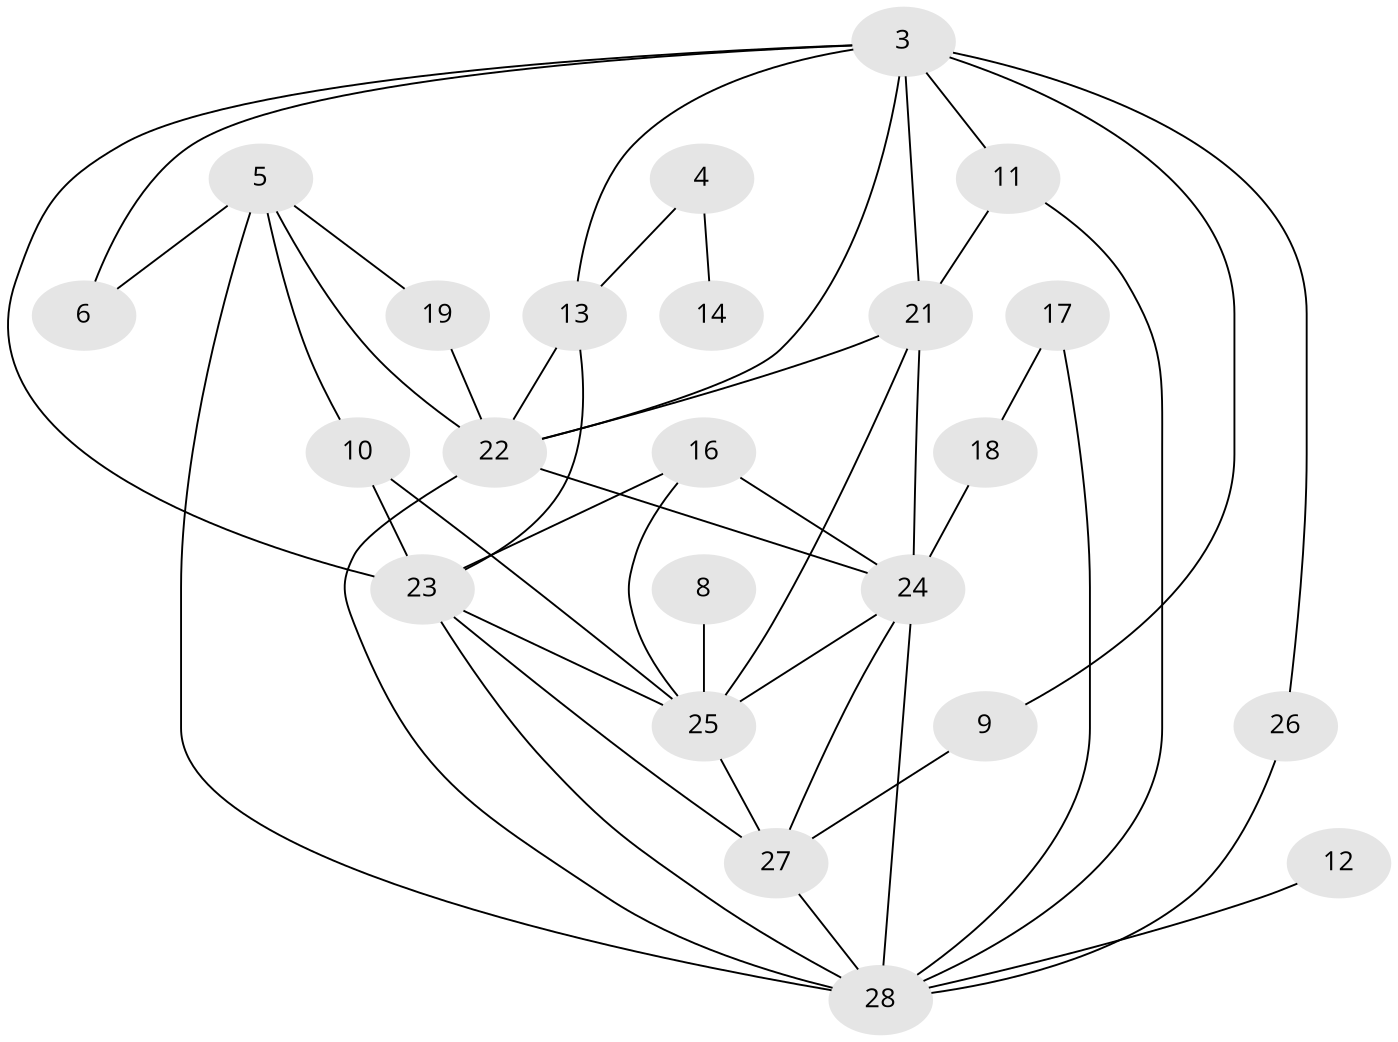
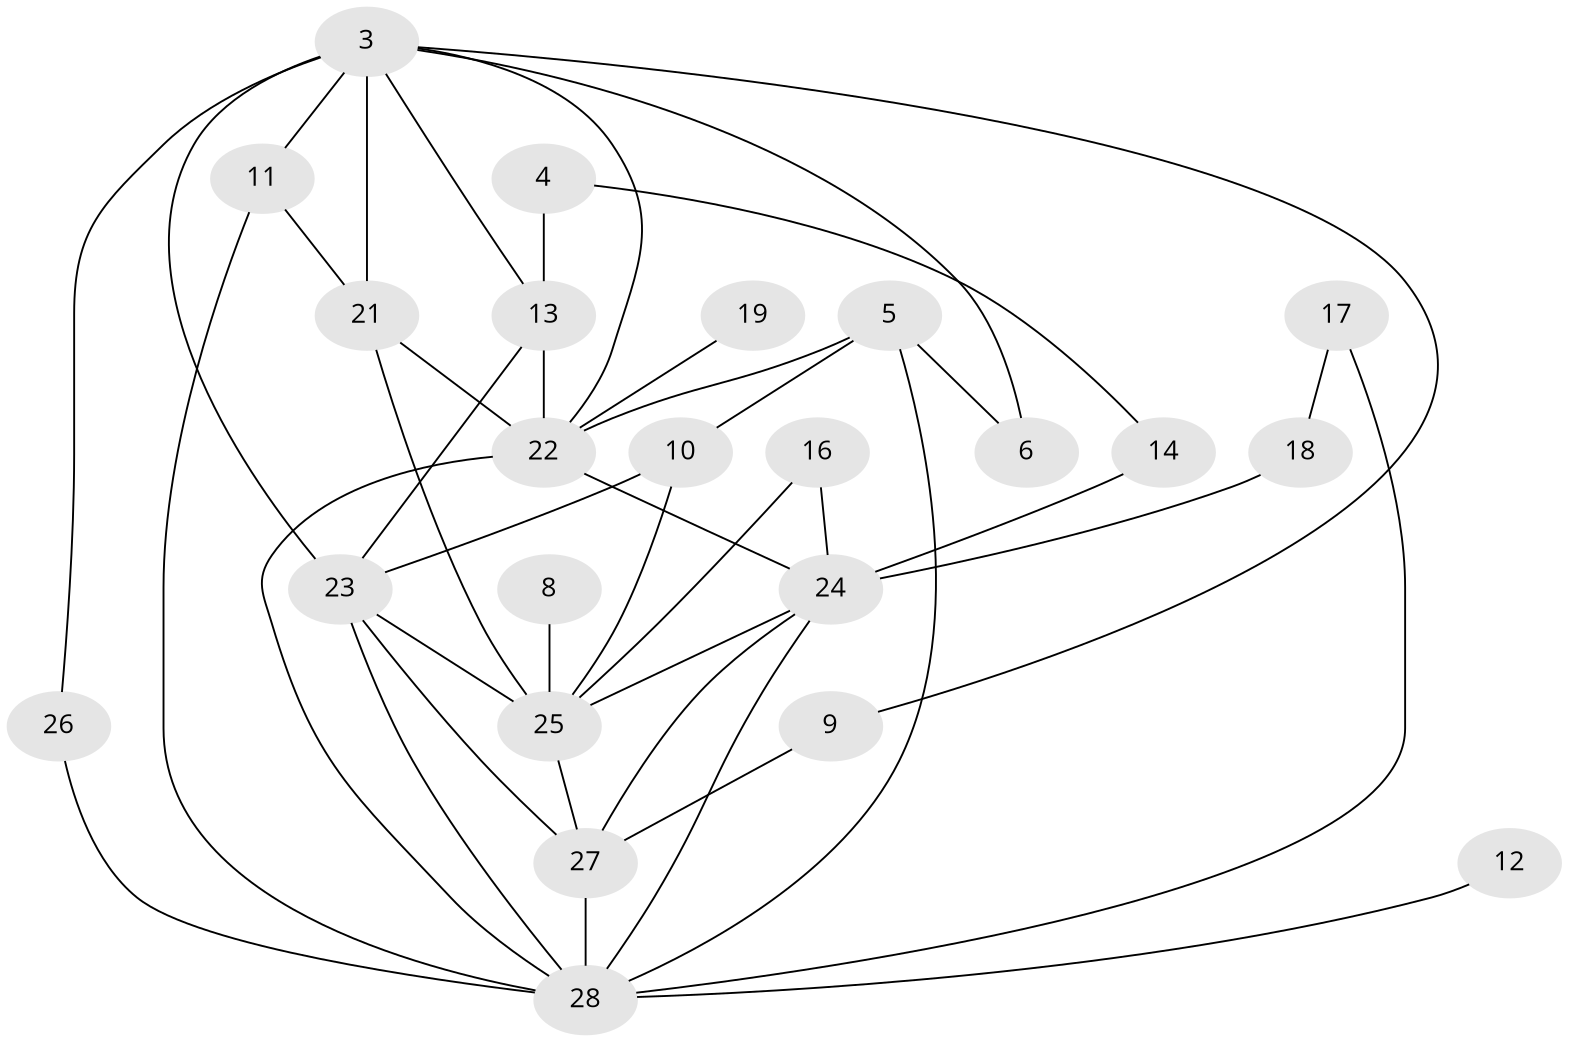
edge "5" -- "19": removed
edge "21" -- "24": now "14" -- "24"
edge "16" -- "23": removed
